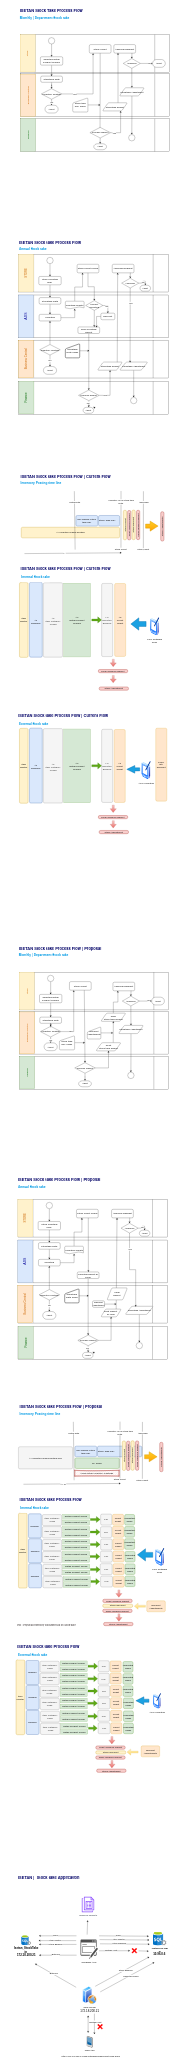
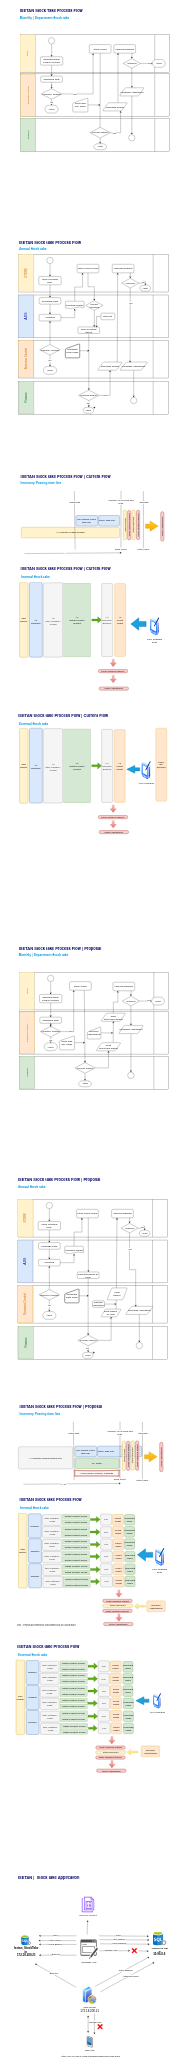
edge "Correct Counting" -> "Recount": removed, label "No"
